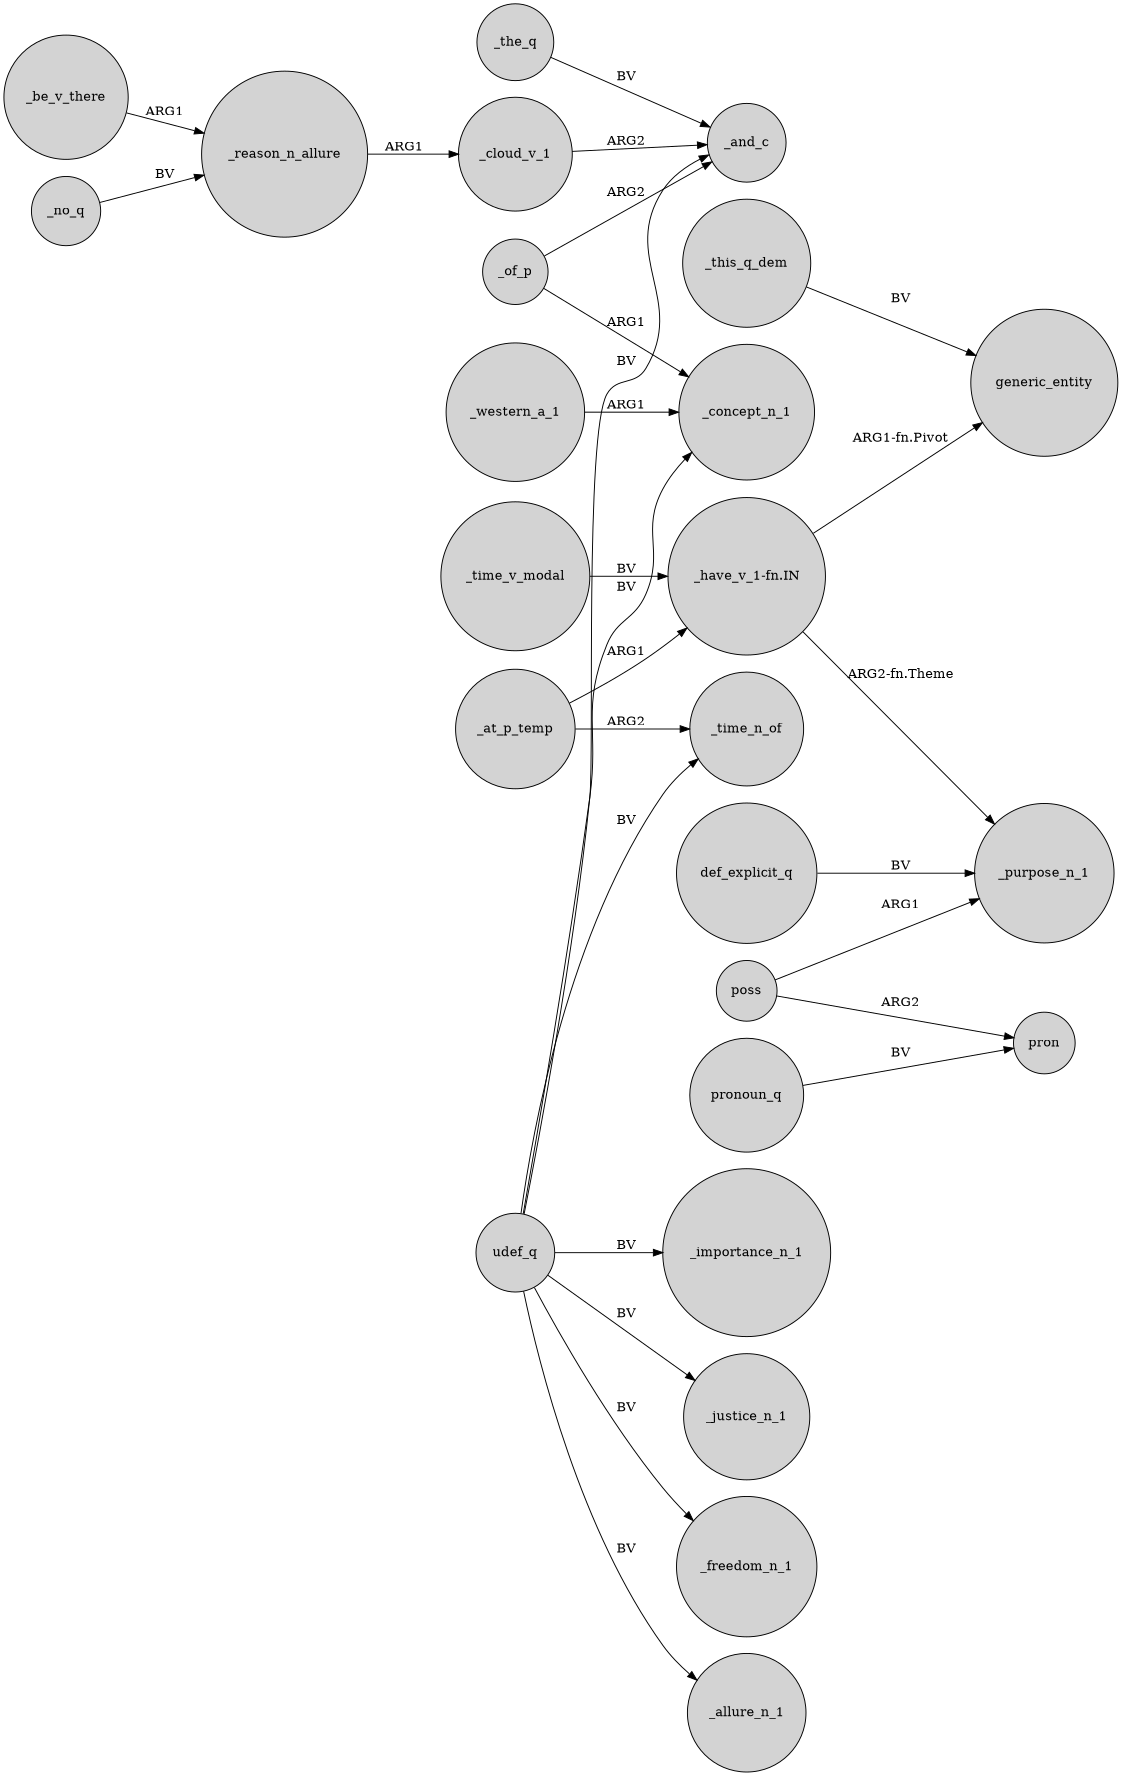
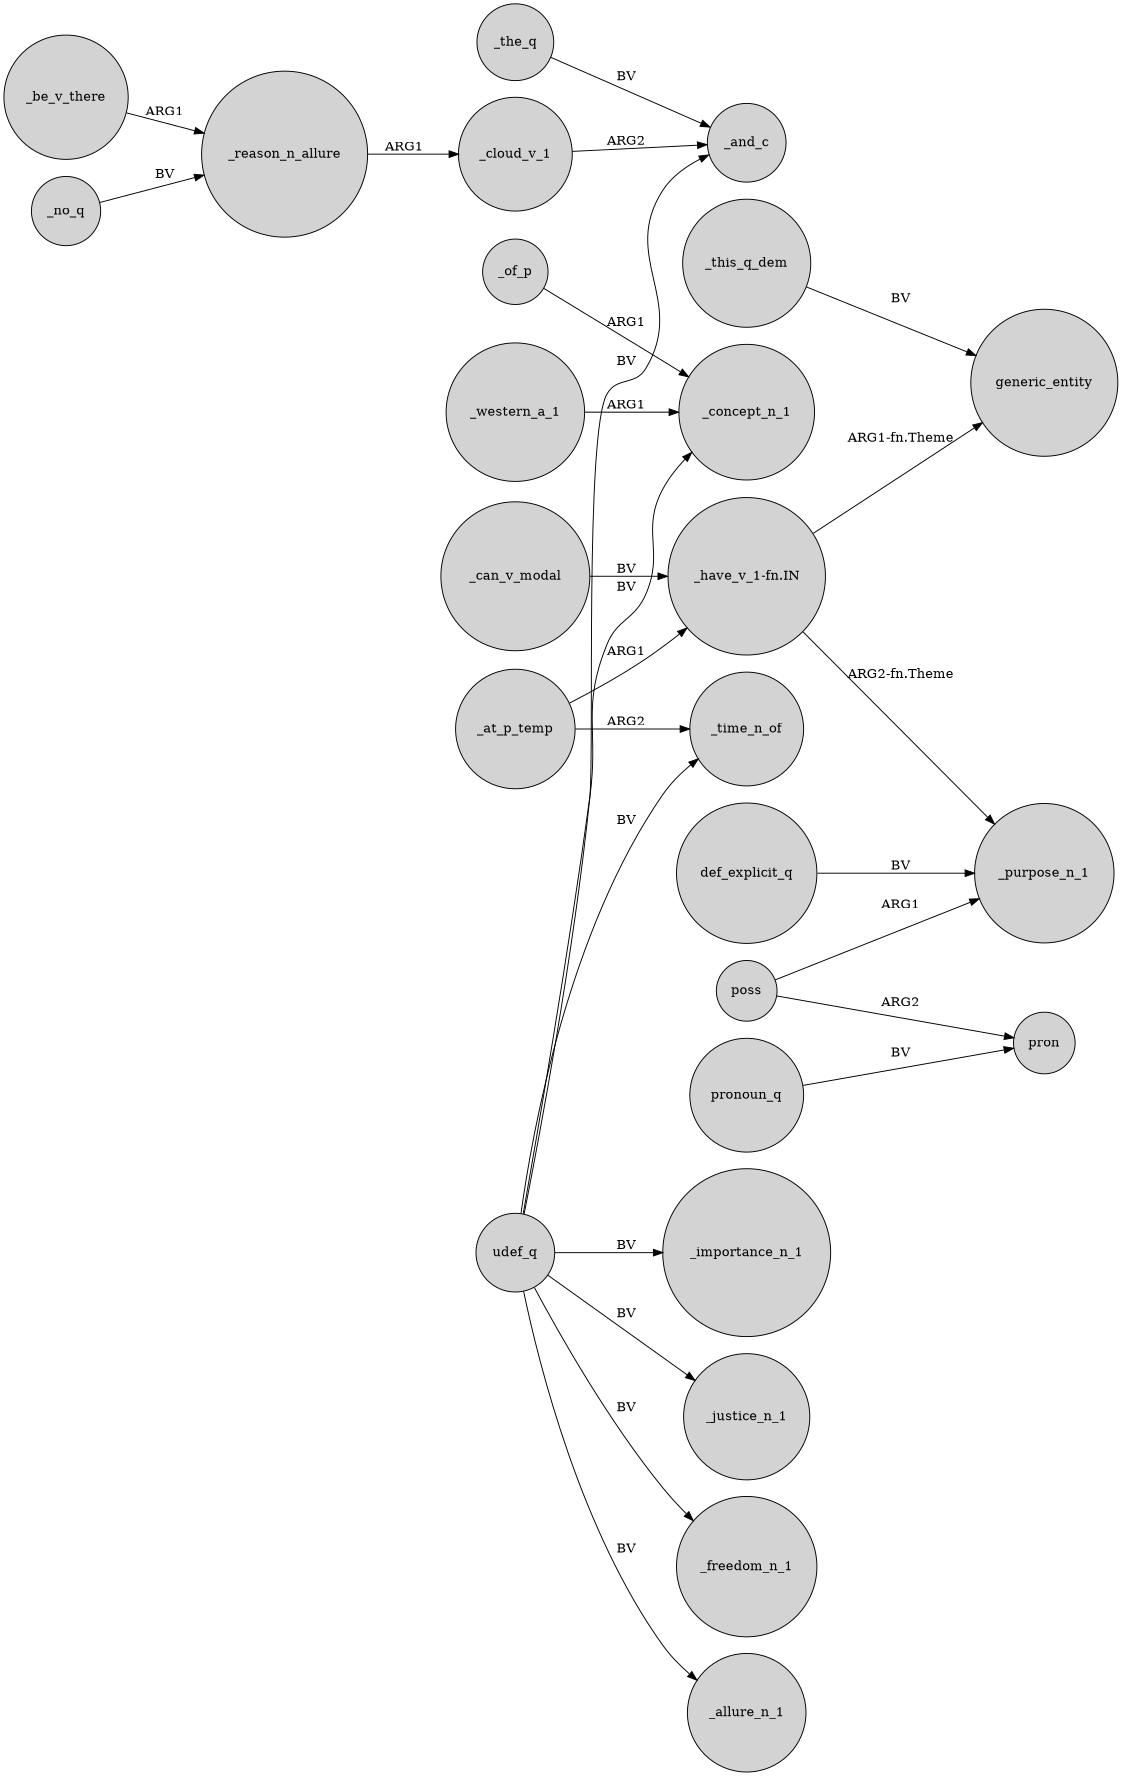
edge "_of_p" -> "_and_c": removed, label "ARG2"
edge "_have_v_1-fn.IN" -> "generic_entity": label "ARG1-fn.Pivot" -> "ARG1-fn.Theme"
node "_time_v_modal": label "_time_v_modal" -> "_can_v_modal"
